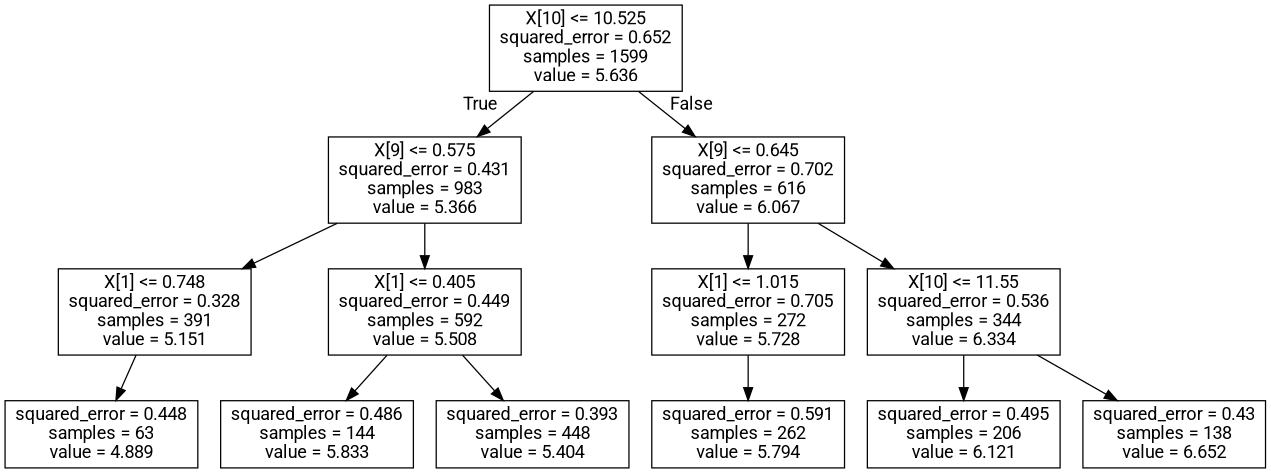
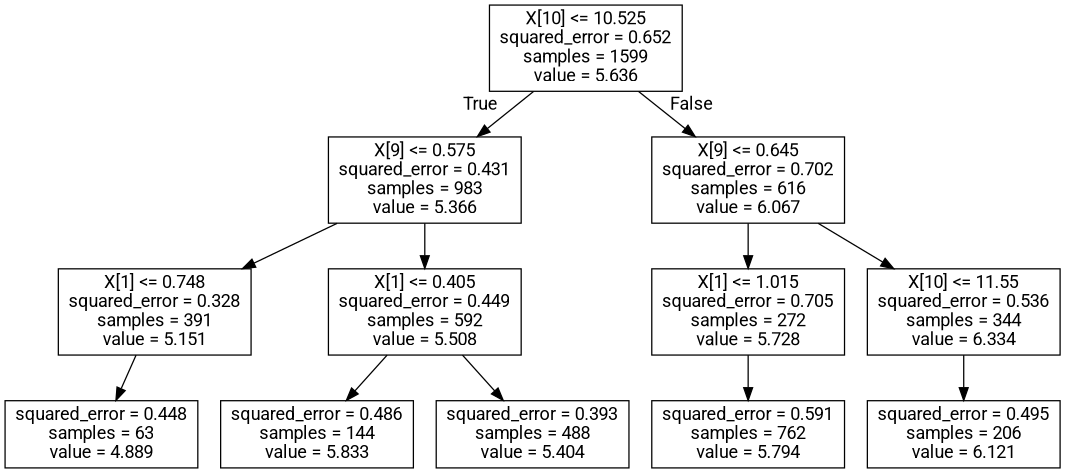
node "squared_error = 0.393 samples = 448 value = 5.404": label "squared_error = 0.393 samples = 448 value = 5.404" -> "squared_error = 0.393 samples = 488 value = 5.404"
node "squared_error = 0.591 samples = 262 value = 5.794": label "squared_error = 0.591 samples = 262 value = 5.794" -> "squared_error = 0.591 samples = 762 value = 5.794"
node "squared_error = 0.43 samples = 138 value = 6.652": removed
